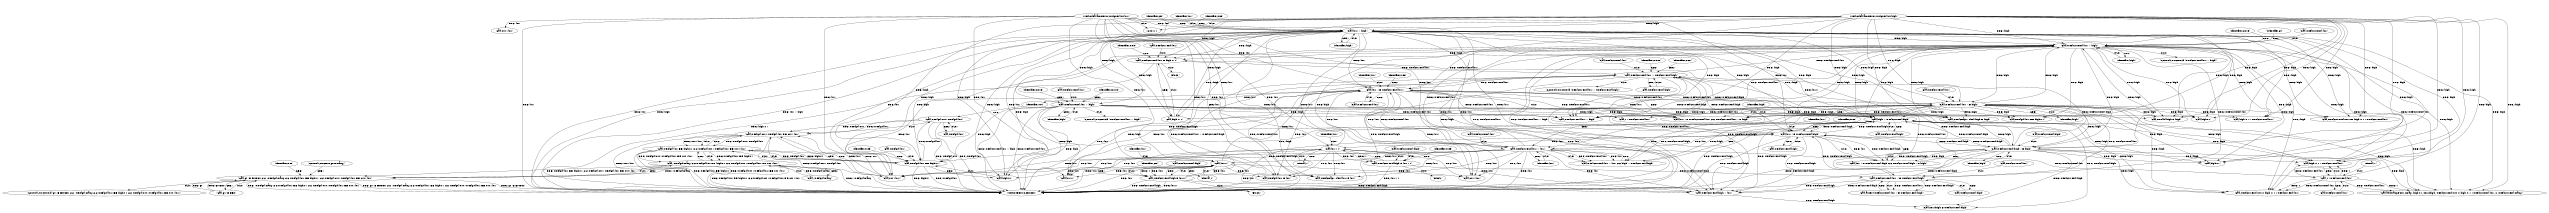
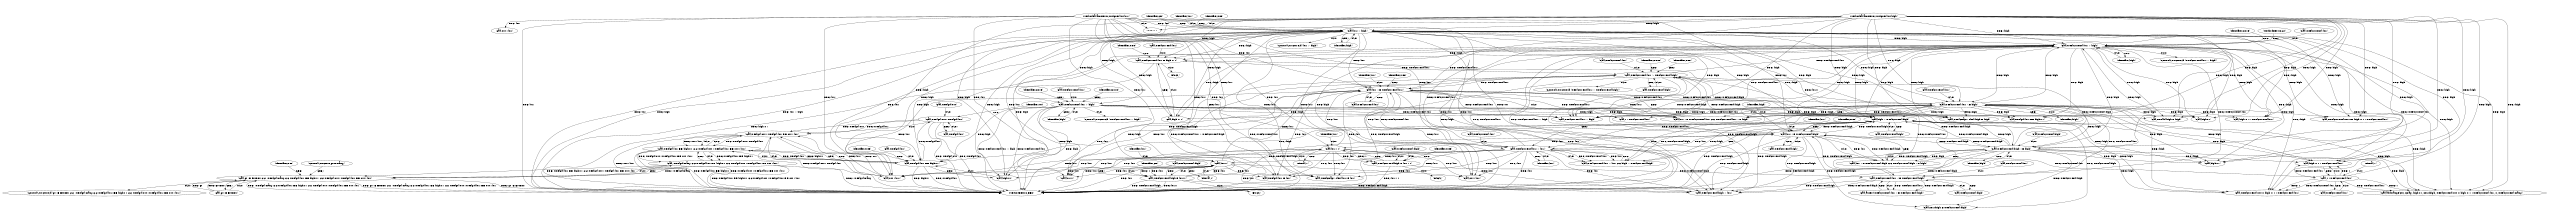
node "1200111": label "1200111" -> "1000111"
node "(Identifier,gt)": label "(Identifier,gt)" -> "(MethodReturn,gt)"
node "(ControlStructure,if (low > high))": added
edge "(Call,low <= tree[current].low)" -> "(Identifier,out)": now "(Call,low <= tree[current].low)" -> "(Call,tree[cmap->tlen].low = low)"
node "(Call,tree[gt].out)": added
edge "(MethodParameterIn,unsigned int low)" -> "(Call,tree[current].high < low)": label "DDG: low" -> "DDG: out"
node "(Call,!tree[gt].many)": removed
node "(Call,gt != RET)": label "(Call,gt != RET)" -> "(Call,gt != EMPTY)"
node "(MethodReturn,EMPTY)": label "(MethodReturn,EMPTY)" -> "(MethodReturn,RET)"
edge "(Call,tree[current].high < low)" -> "(Call,new_high = tree[current].high)": now "(Call,low <= tree[current].high)" -> "(Call,new_high = tree[current].high)"
